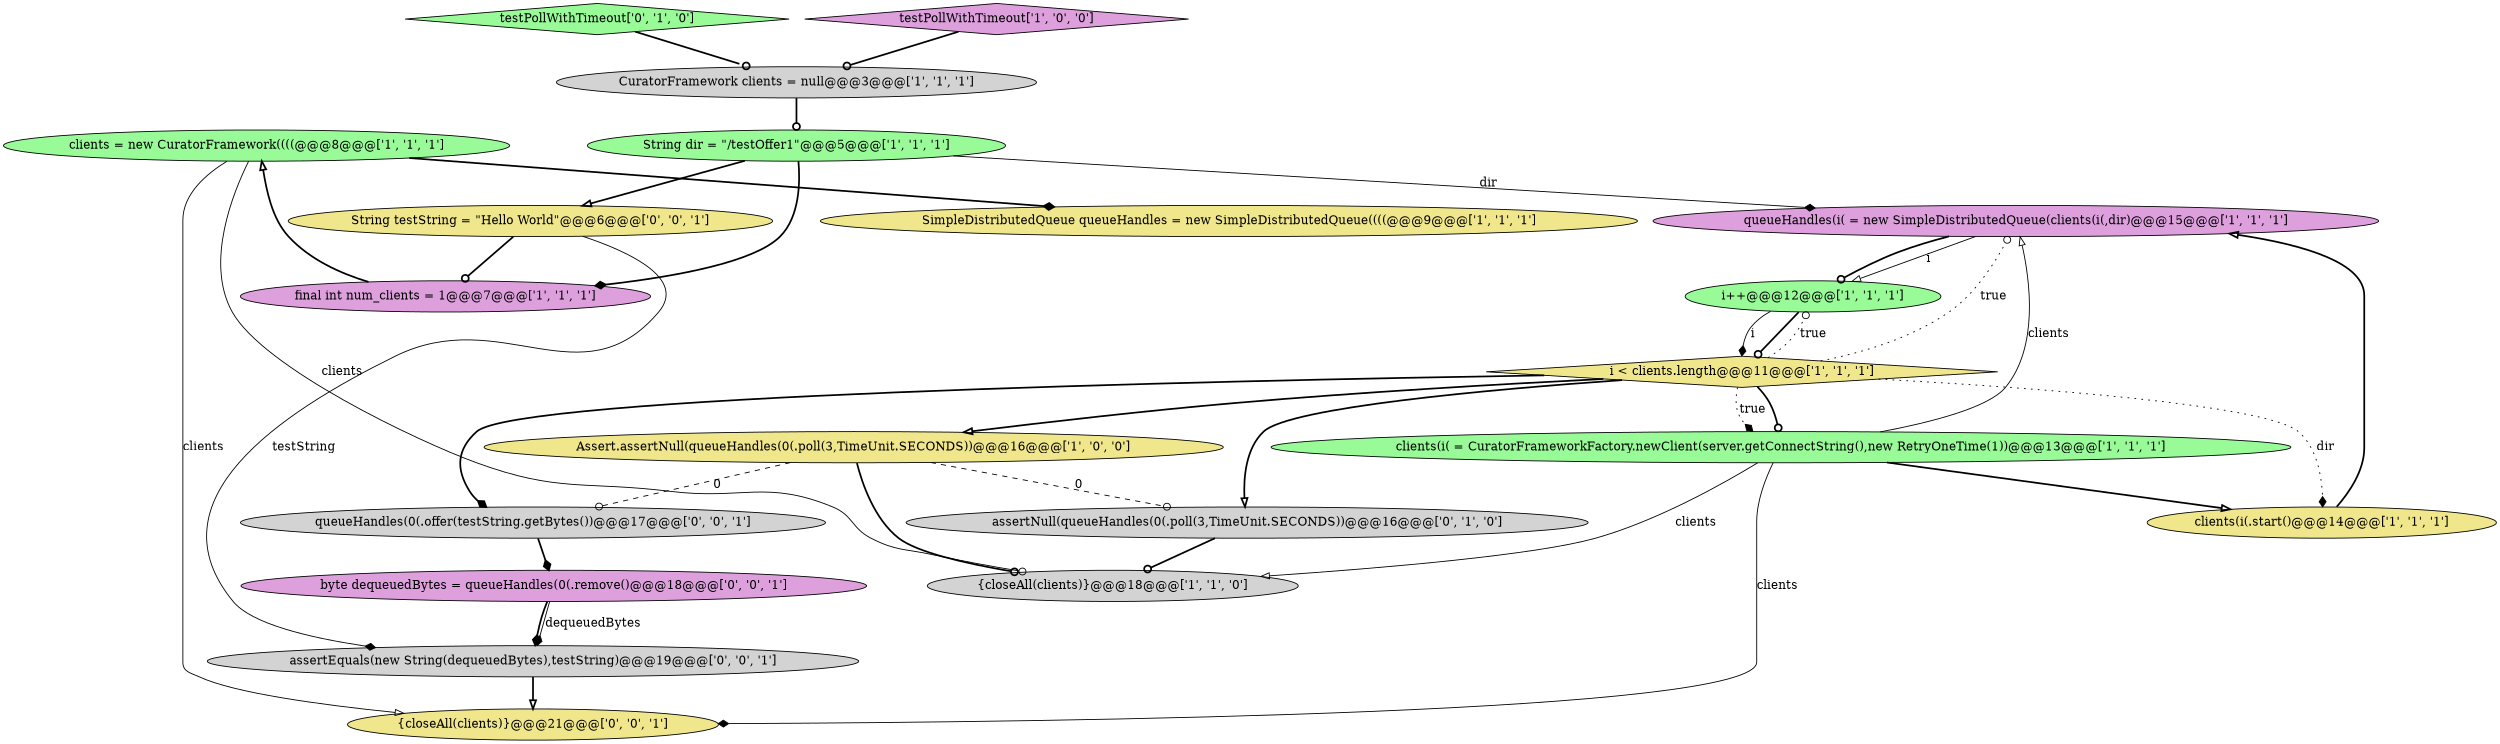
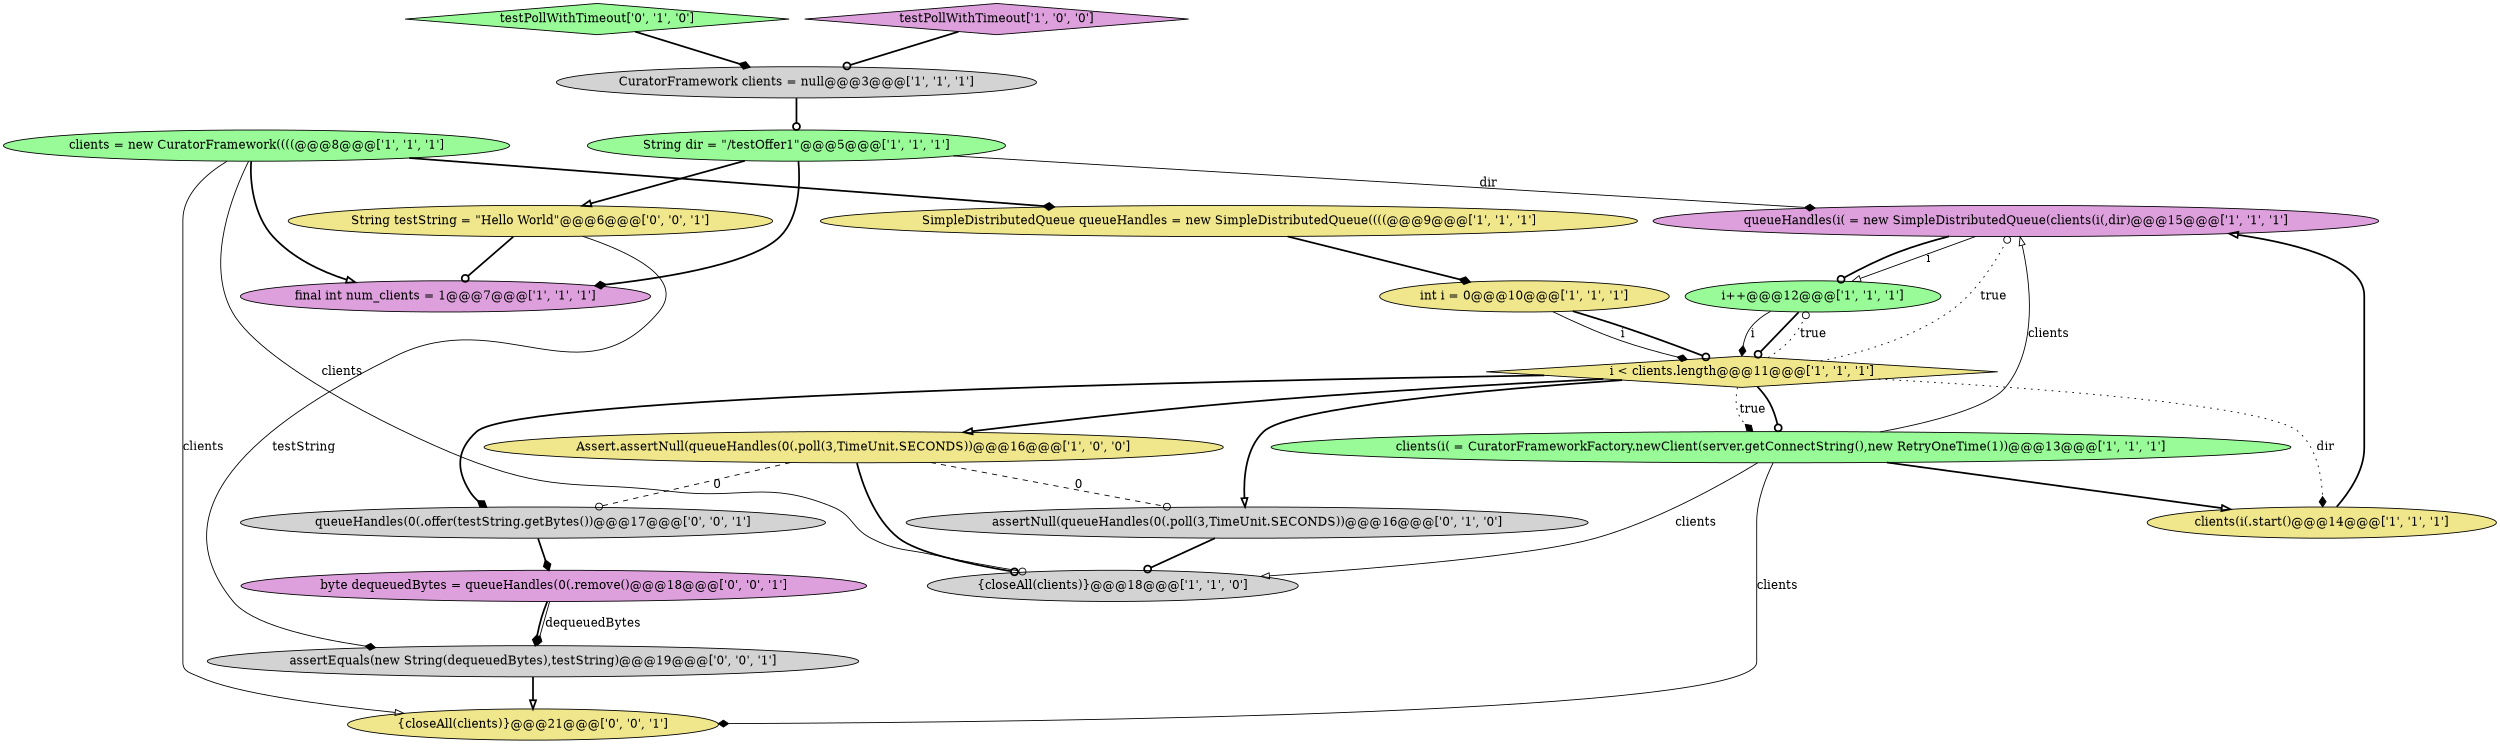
edge "testPollWithTimeout['0', '1', '0']" -> "CuratorFramework clients = null@@@3@@@['1', '1', '1']": arrowhead odot -> diamond
edge "final int num_clients = 1@@@7@@@['1', '1', '1']" -> "clients = new CuratorFramework((((@@@8@@@['1', '1', '1']": reversed
node "int i = 0@@@10@@@['1', '1', '1']": added
